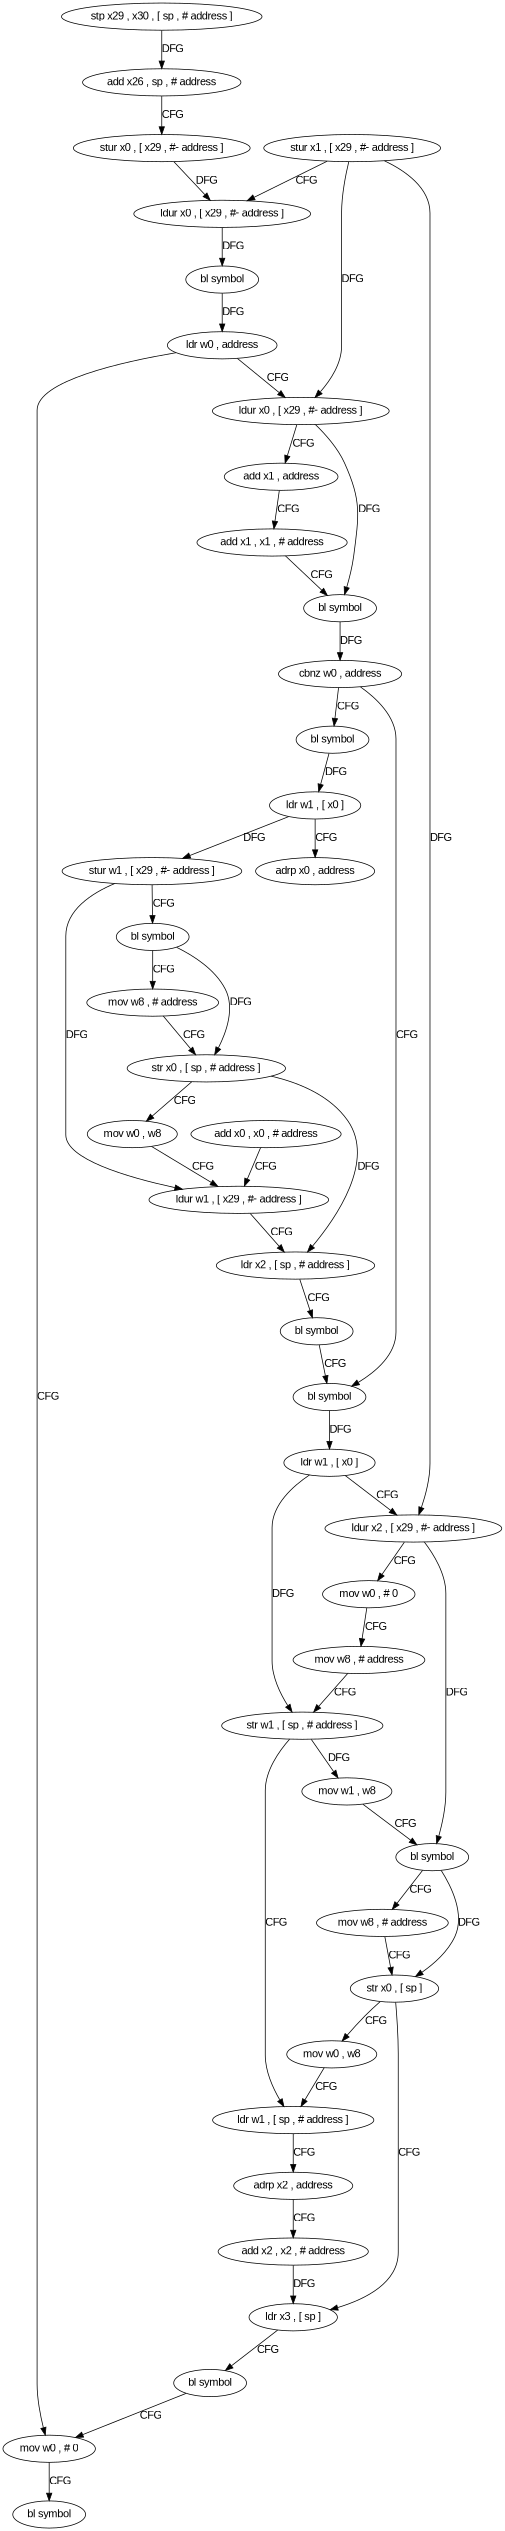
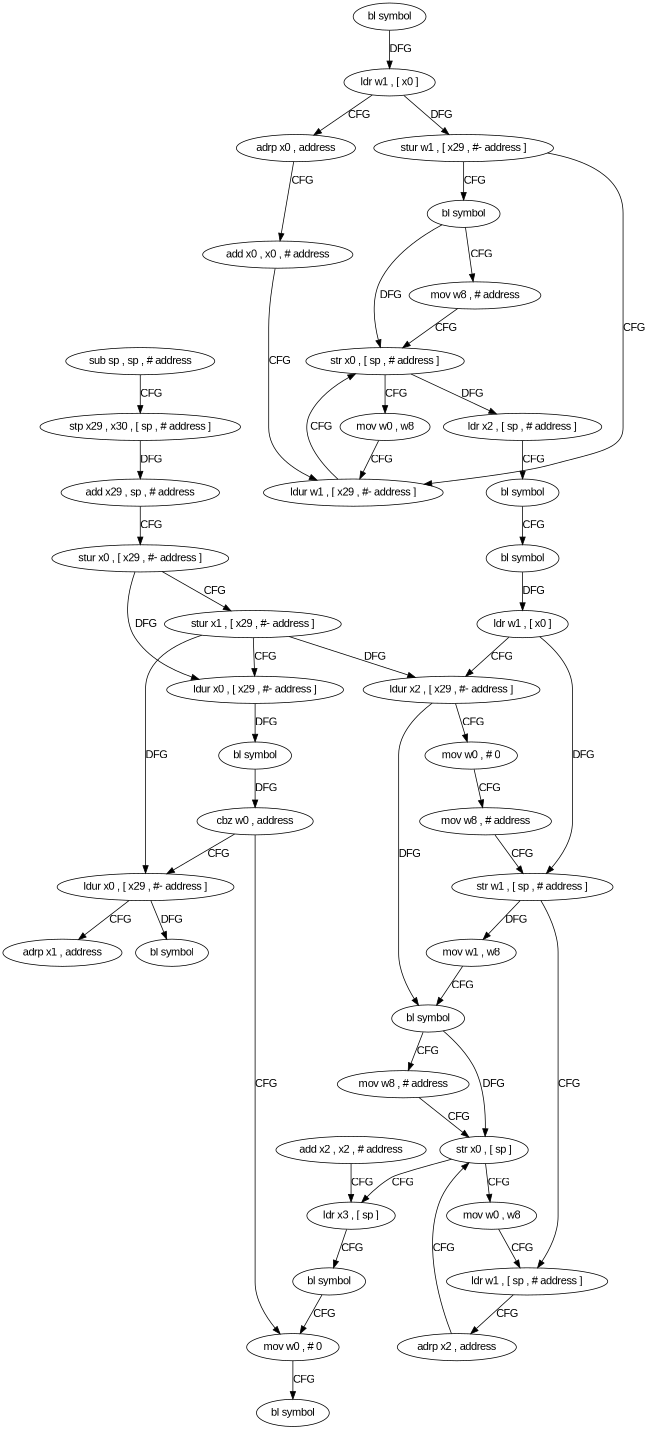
node "add x26 , sp , # address": label "add x26 , sp , # address" -> "add x29 , sp , # address"
edge "adrp x0 , address" -> "add x0 , x0 , # address": added, label "CFG"
node "ldr w0 , address": label "ldr w0 , address" -> "cbz w0 , address"
node "sub sp , sp , # address": added
node "add x1 , address": label "add x1 , address" -> "adrp x1 , address"
node "add x1 , x1 , # address": removed
edge "stur x0 , [ x29 , #- address ]" -> "stur x1 , [ x29 , #- address ]": added, label "CFG"
node "cbnz w0 , address": removed
edge "stur w1 , [ x29 , #- address ]" -> "ldur w1 , [ x29 , #- address ]": label "DFG" -> "CFG"
edge "ldur w1 , [ x29 , #- address ]" -> "ldr x2 , [ sp , # address ]": now "ldur w1 , [ x29 , #- address ]" -> "str x0 , [ sp , # address ]"
edge "adrp x2 , address" -> "add x2 , x2 , # address": now "adrp x2 , address" -> "str x0 , [ sp ]"
edge "add x2 , x2 , # address" -> "ldr x3 , [ sp ]": label "DFG" -> "CFG"
